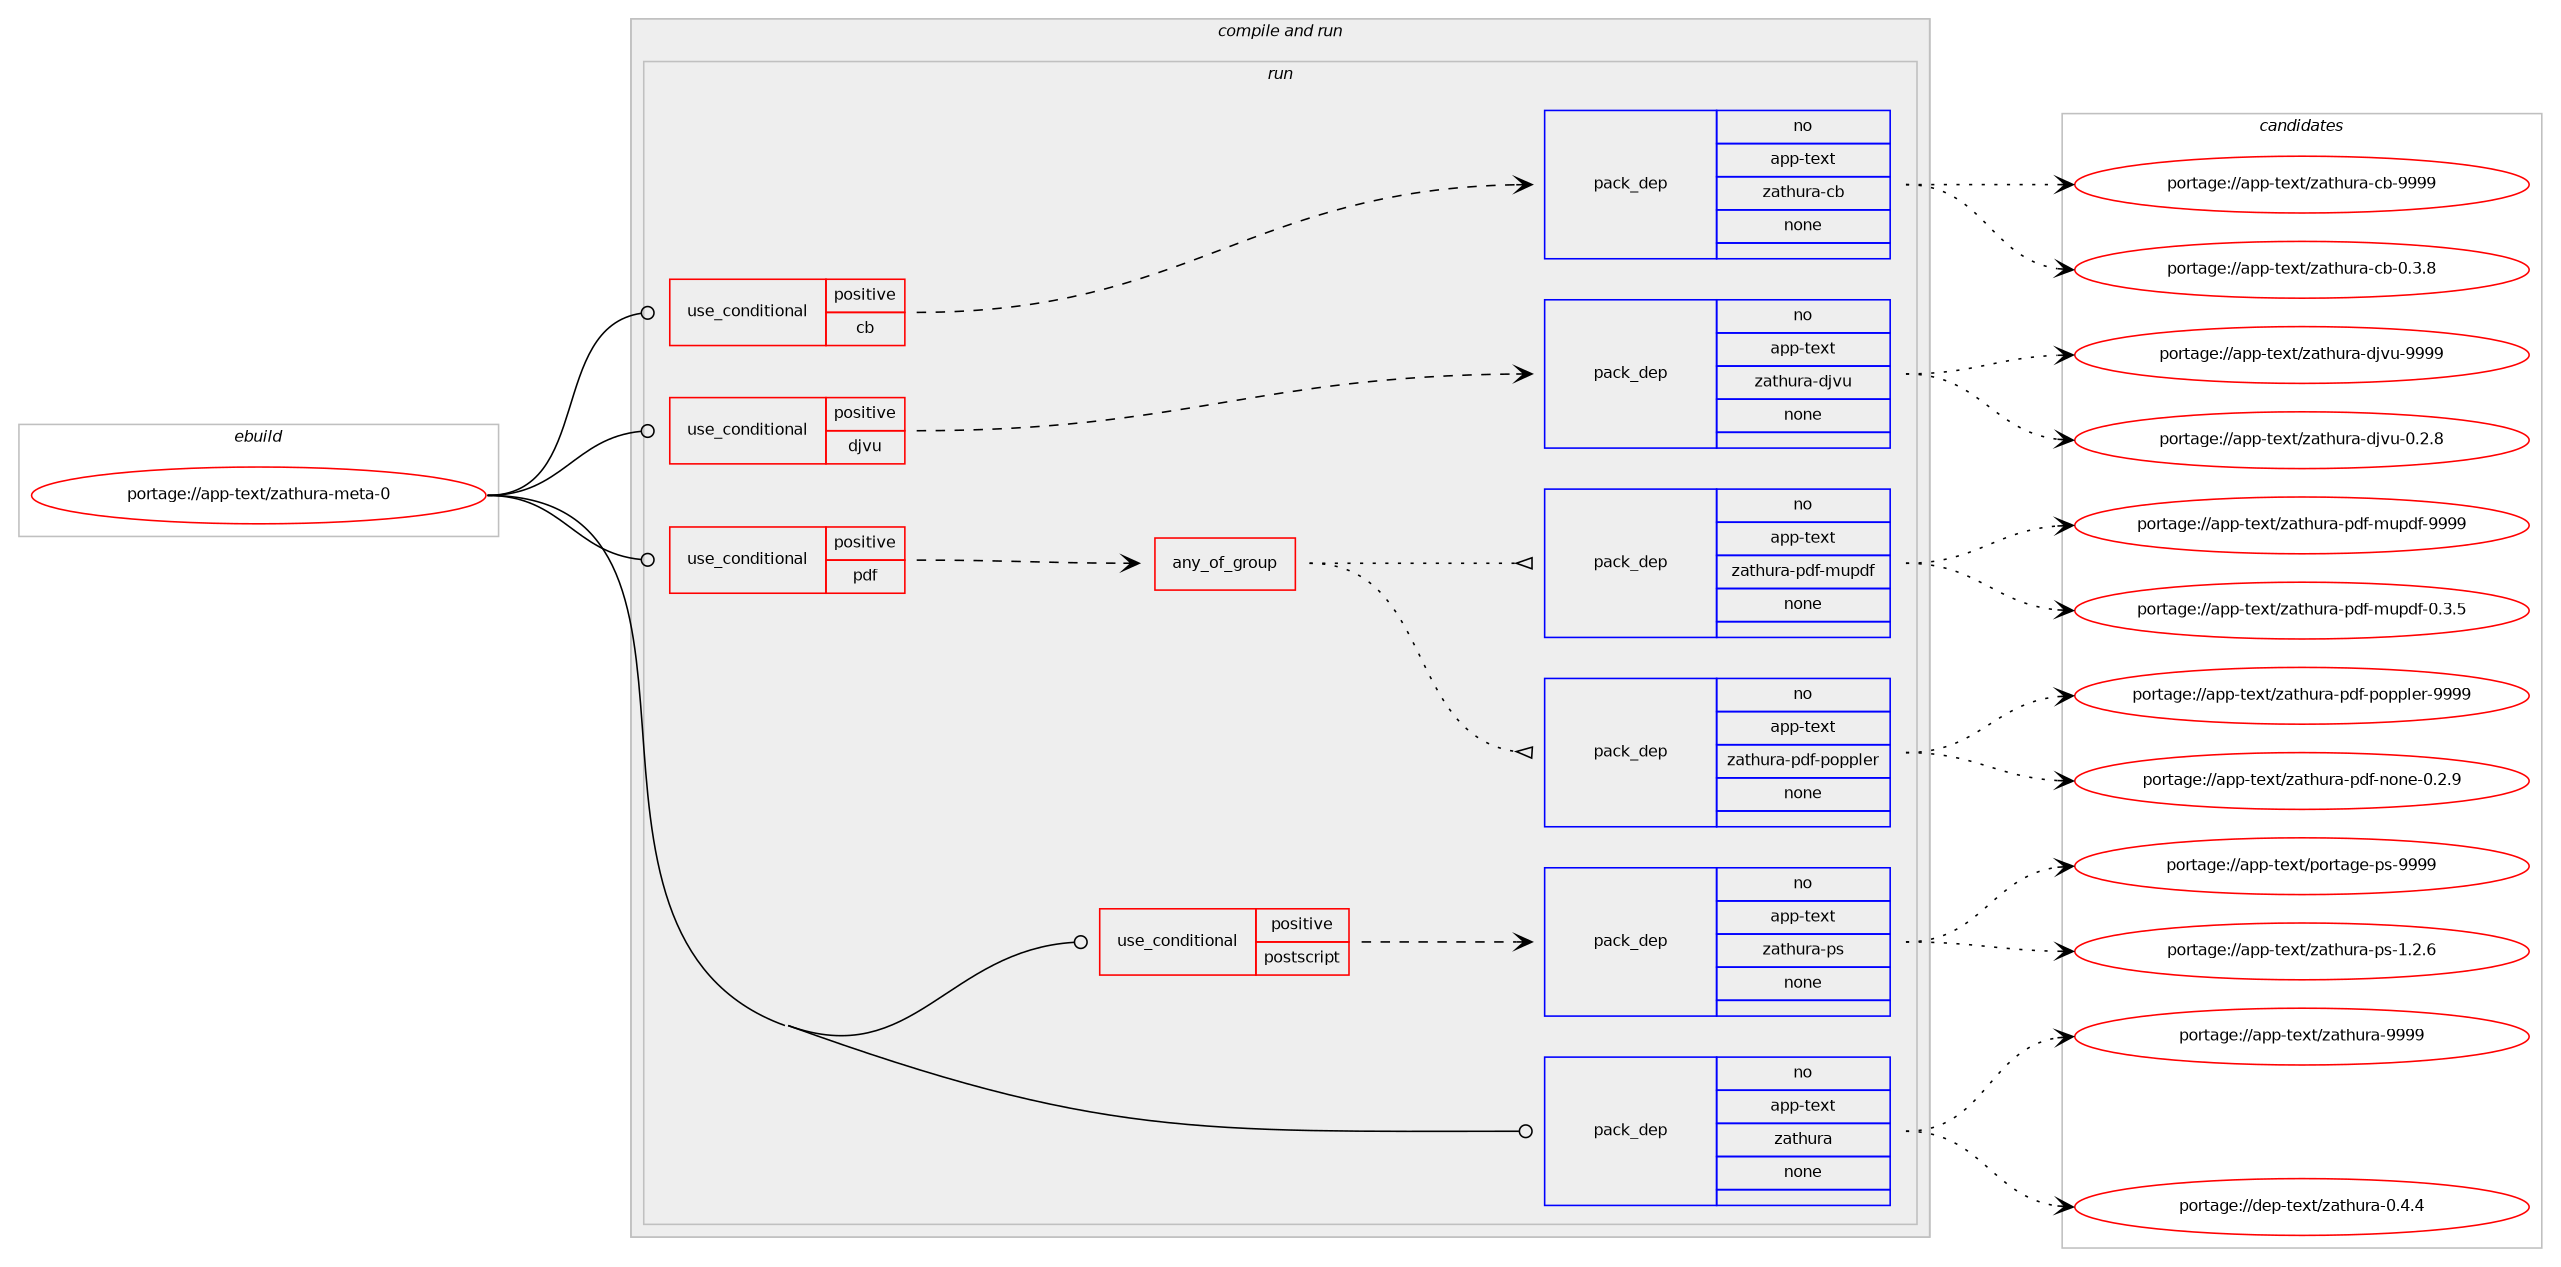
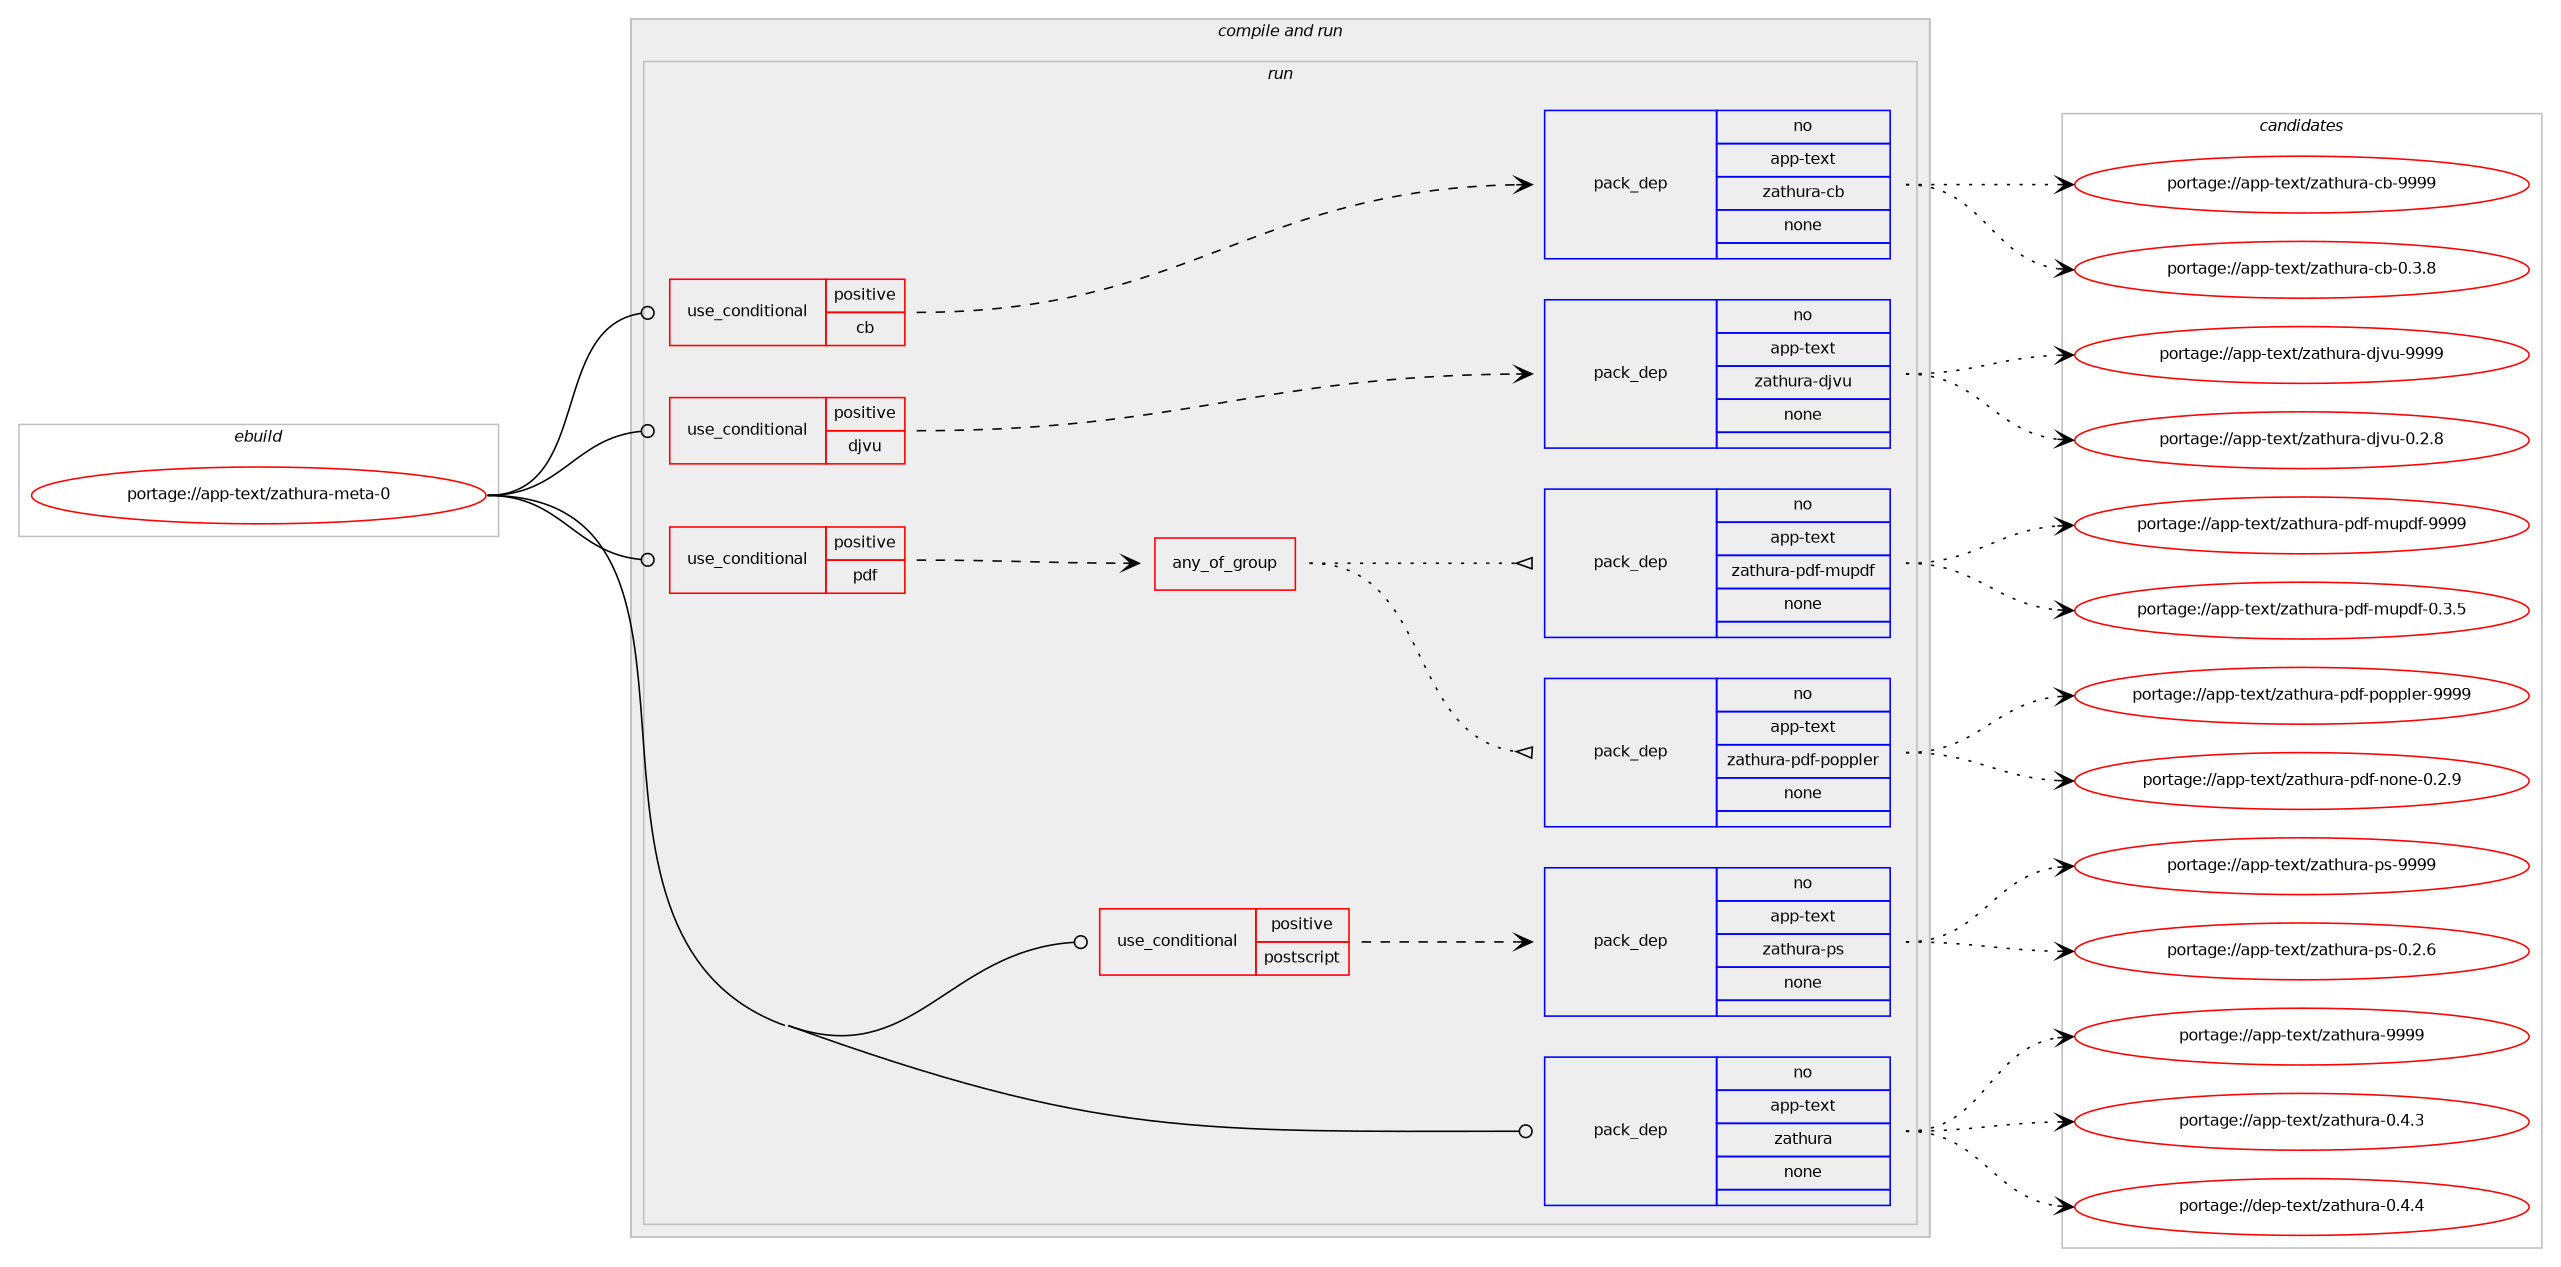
node "portage://app-text/portage-ps-9999": label "portage://app-text/portage-ps-9999" -> "portage://app-text/zathura-ps-9999"
node "portage://app-text/zathura-ps-1.2.6": label "portage://app-text/zathura-ps-1.2.6" -> "portage://app-text/zathura-ps-0.2.6"
node "portage://app-text/zathura-0.4.3": added
